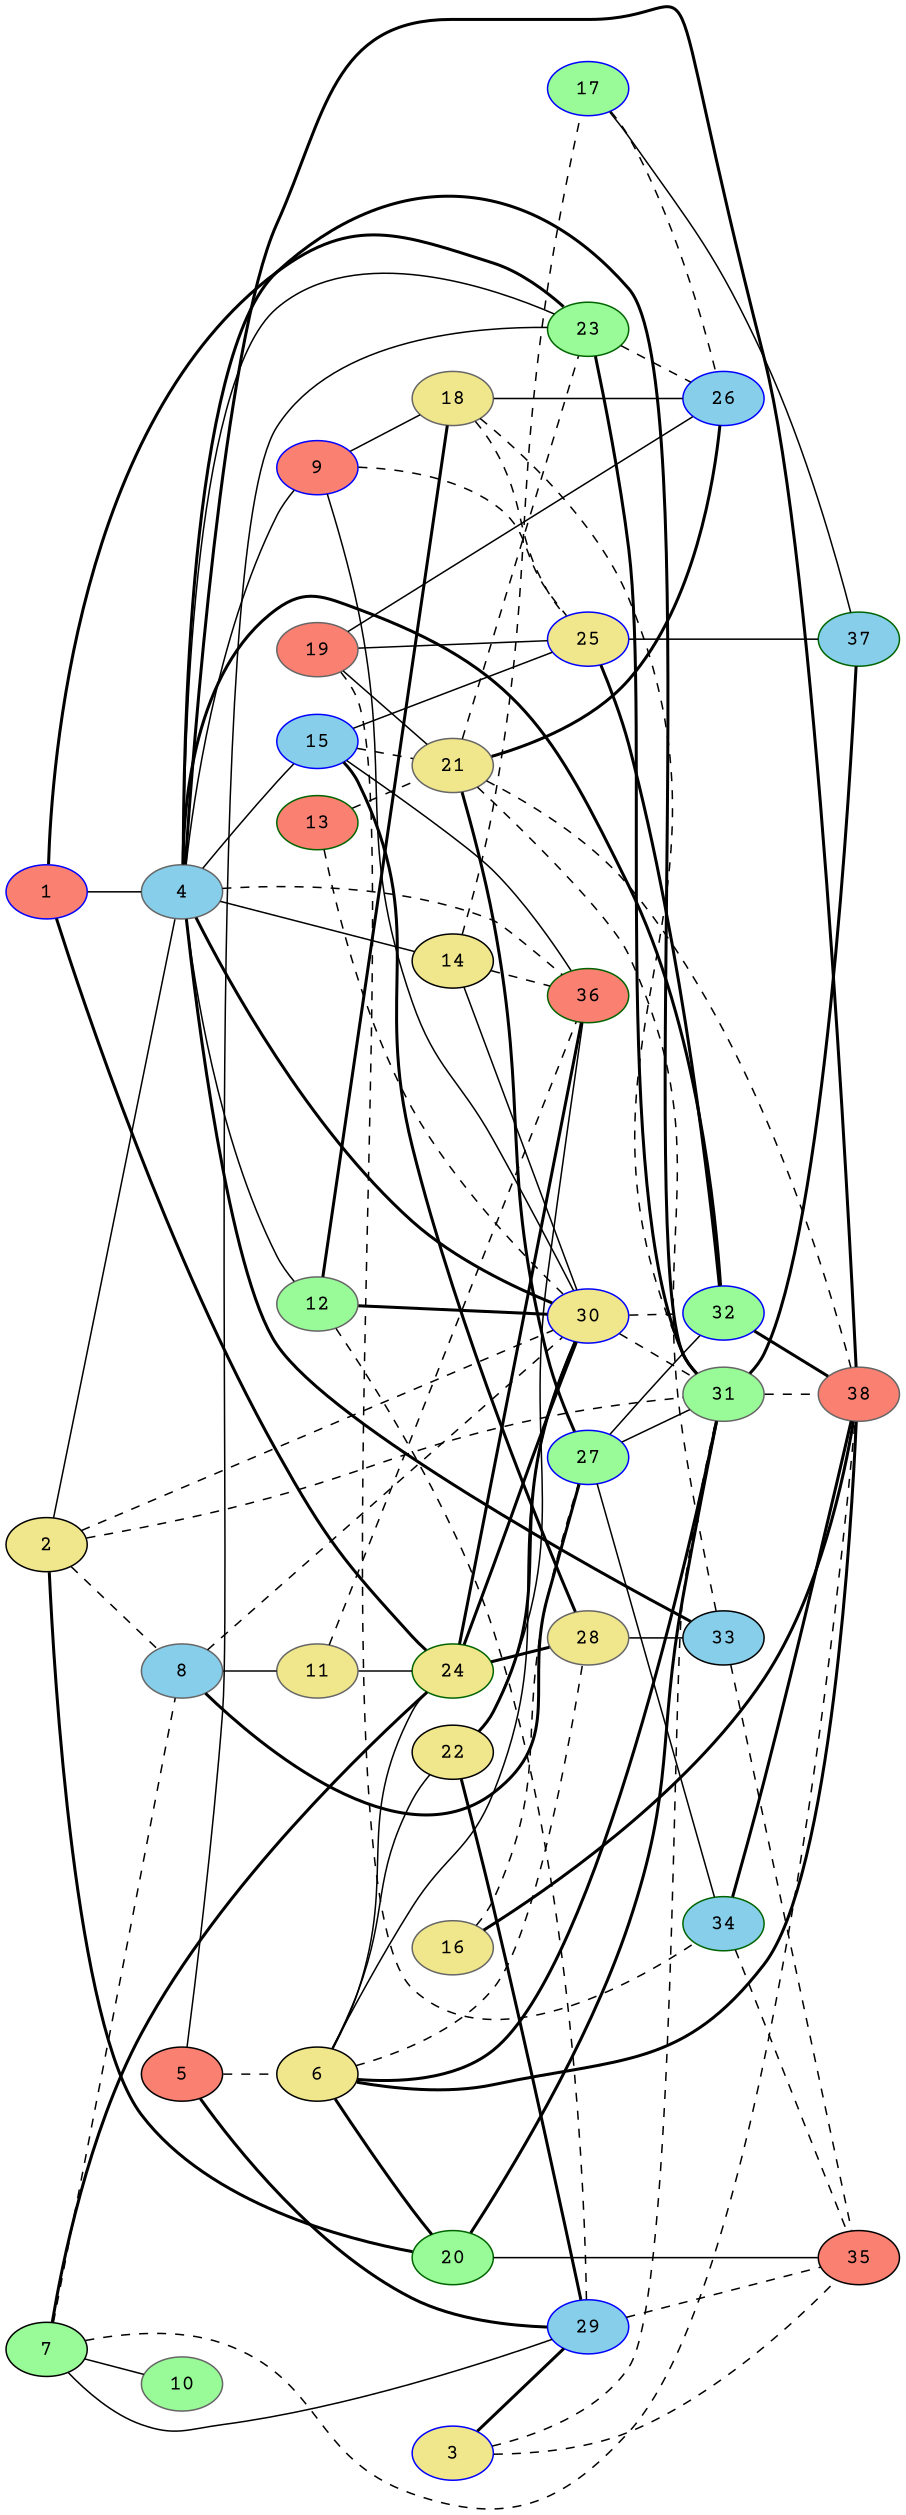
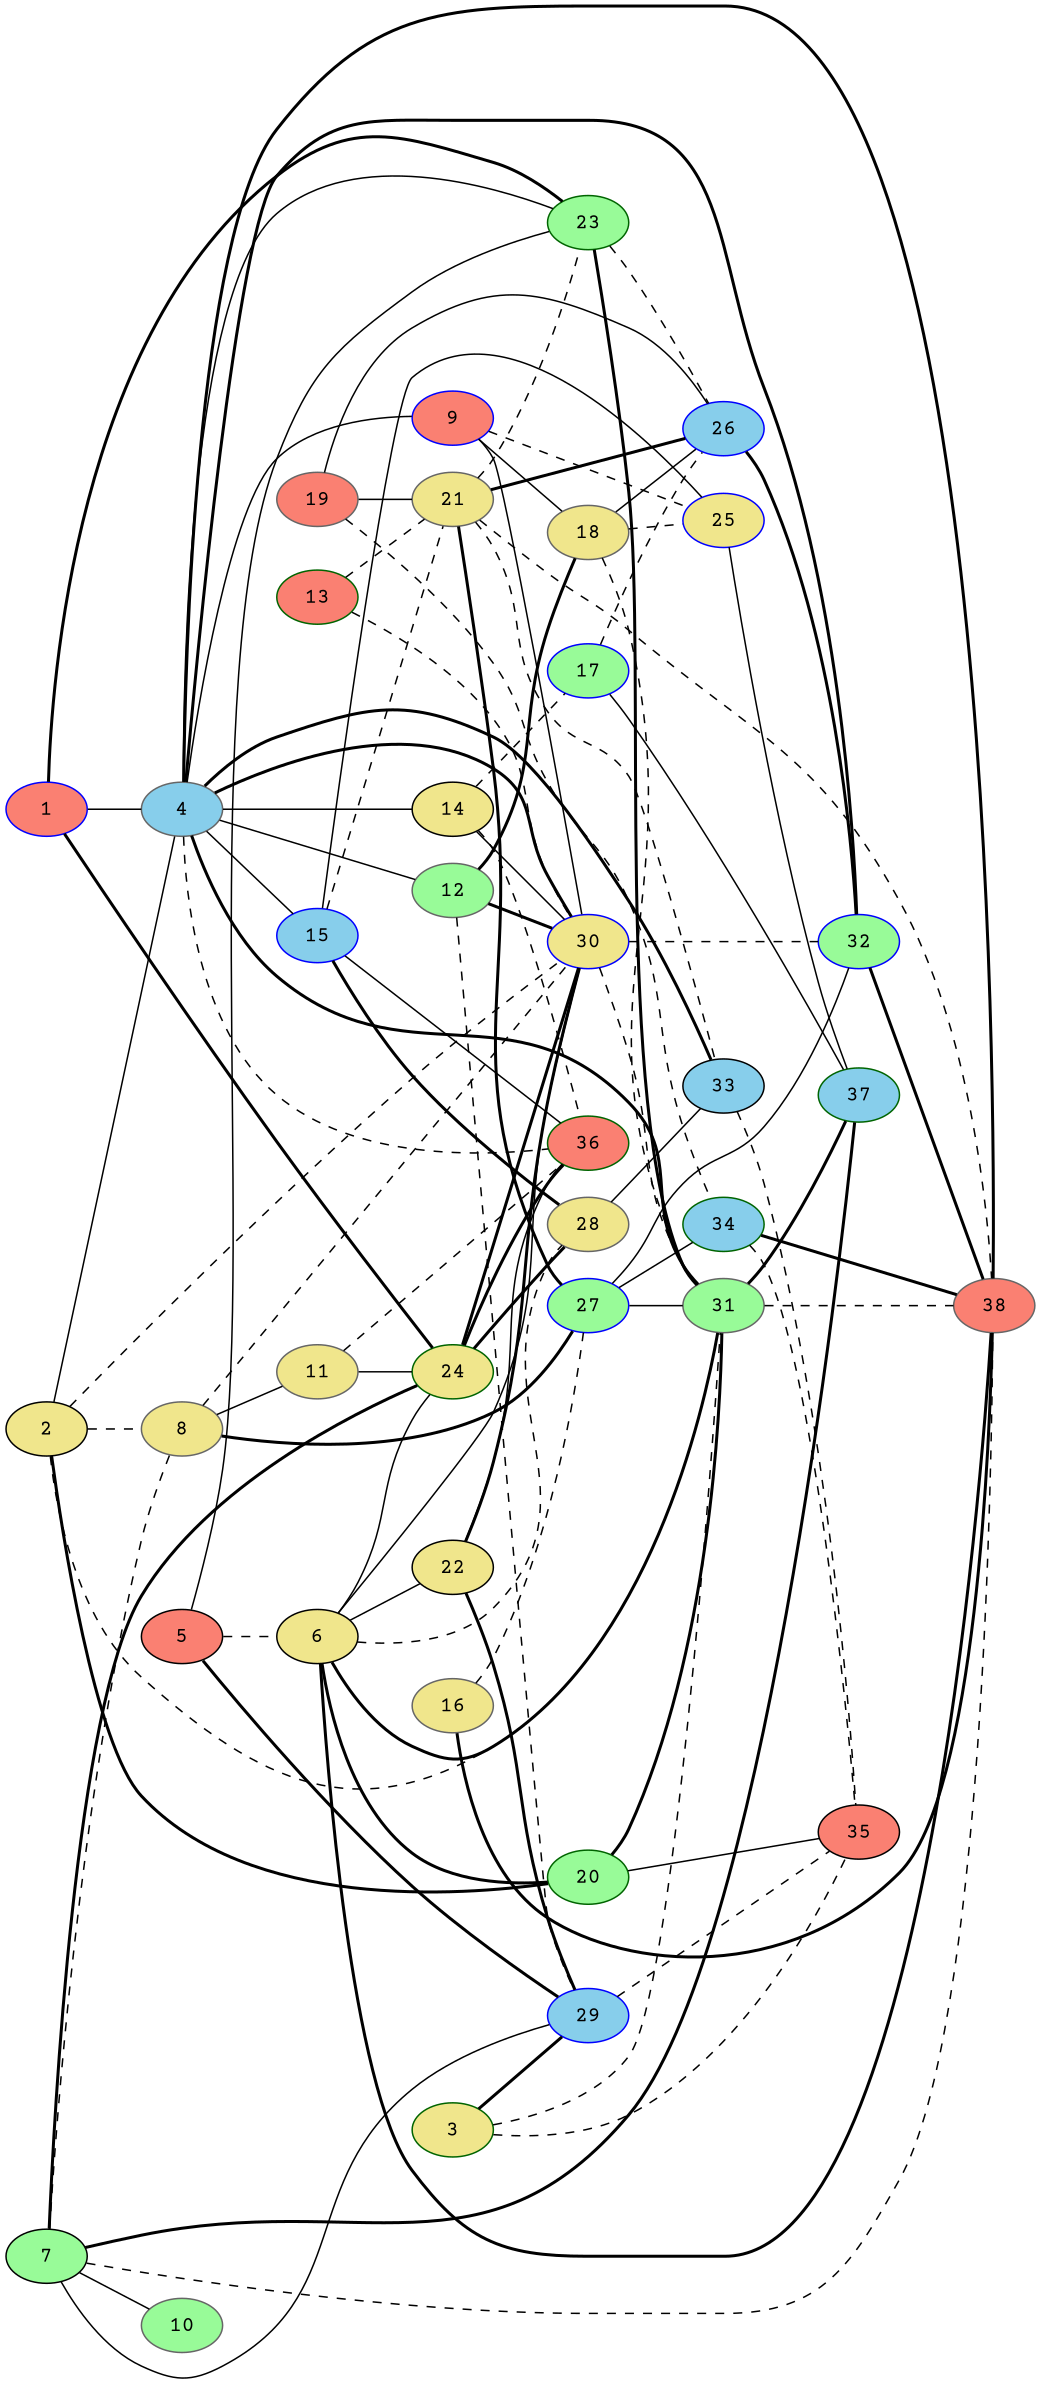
edge "25" -- "19": removed
edge "25" -- "32": now "26" -- "32"
node "8": fillcolor skyblue -> khaki
edge "37" -- "7": added
node "3": color blue -> darkgreen
